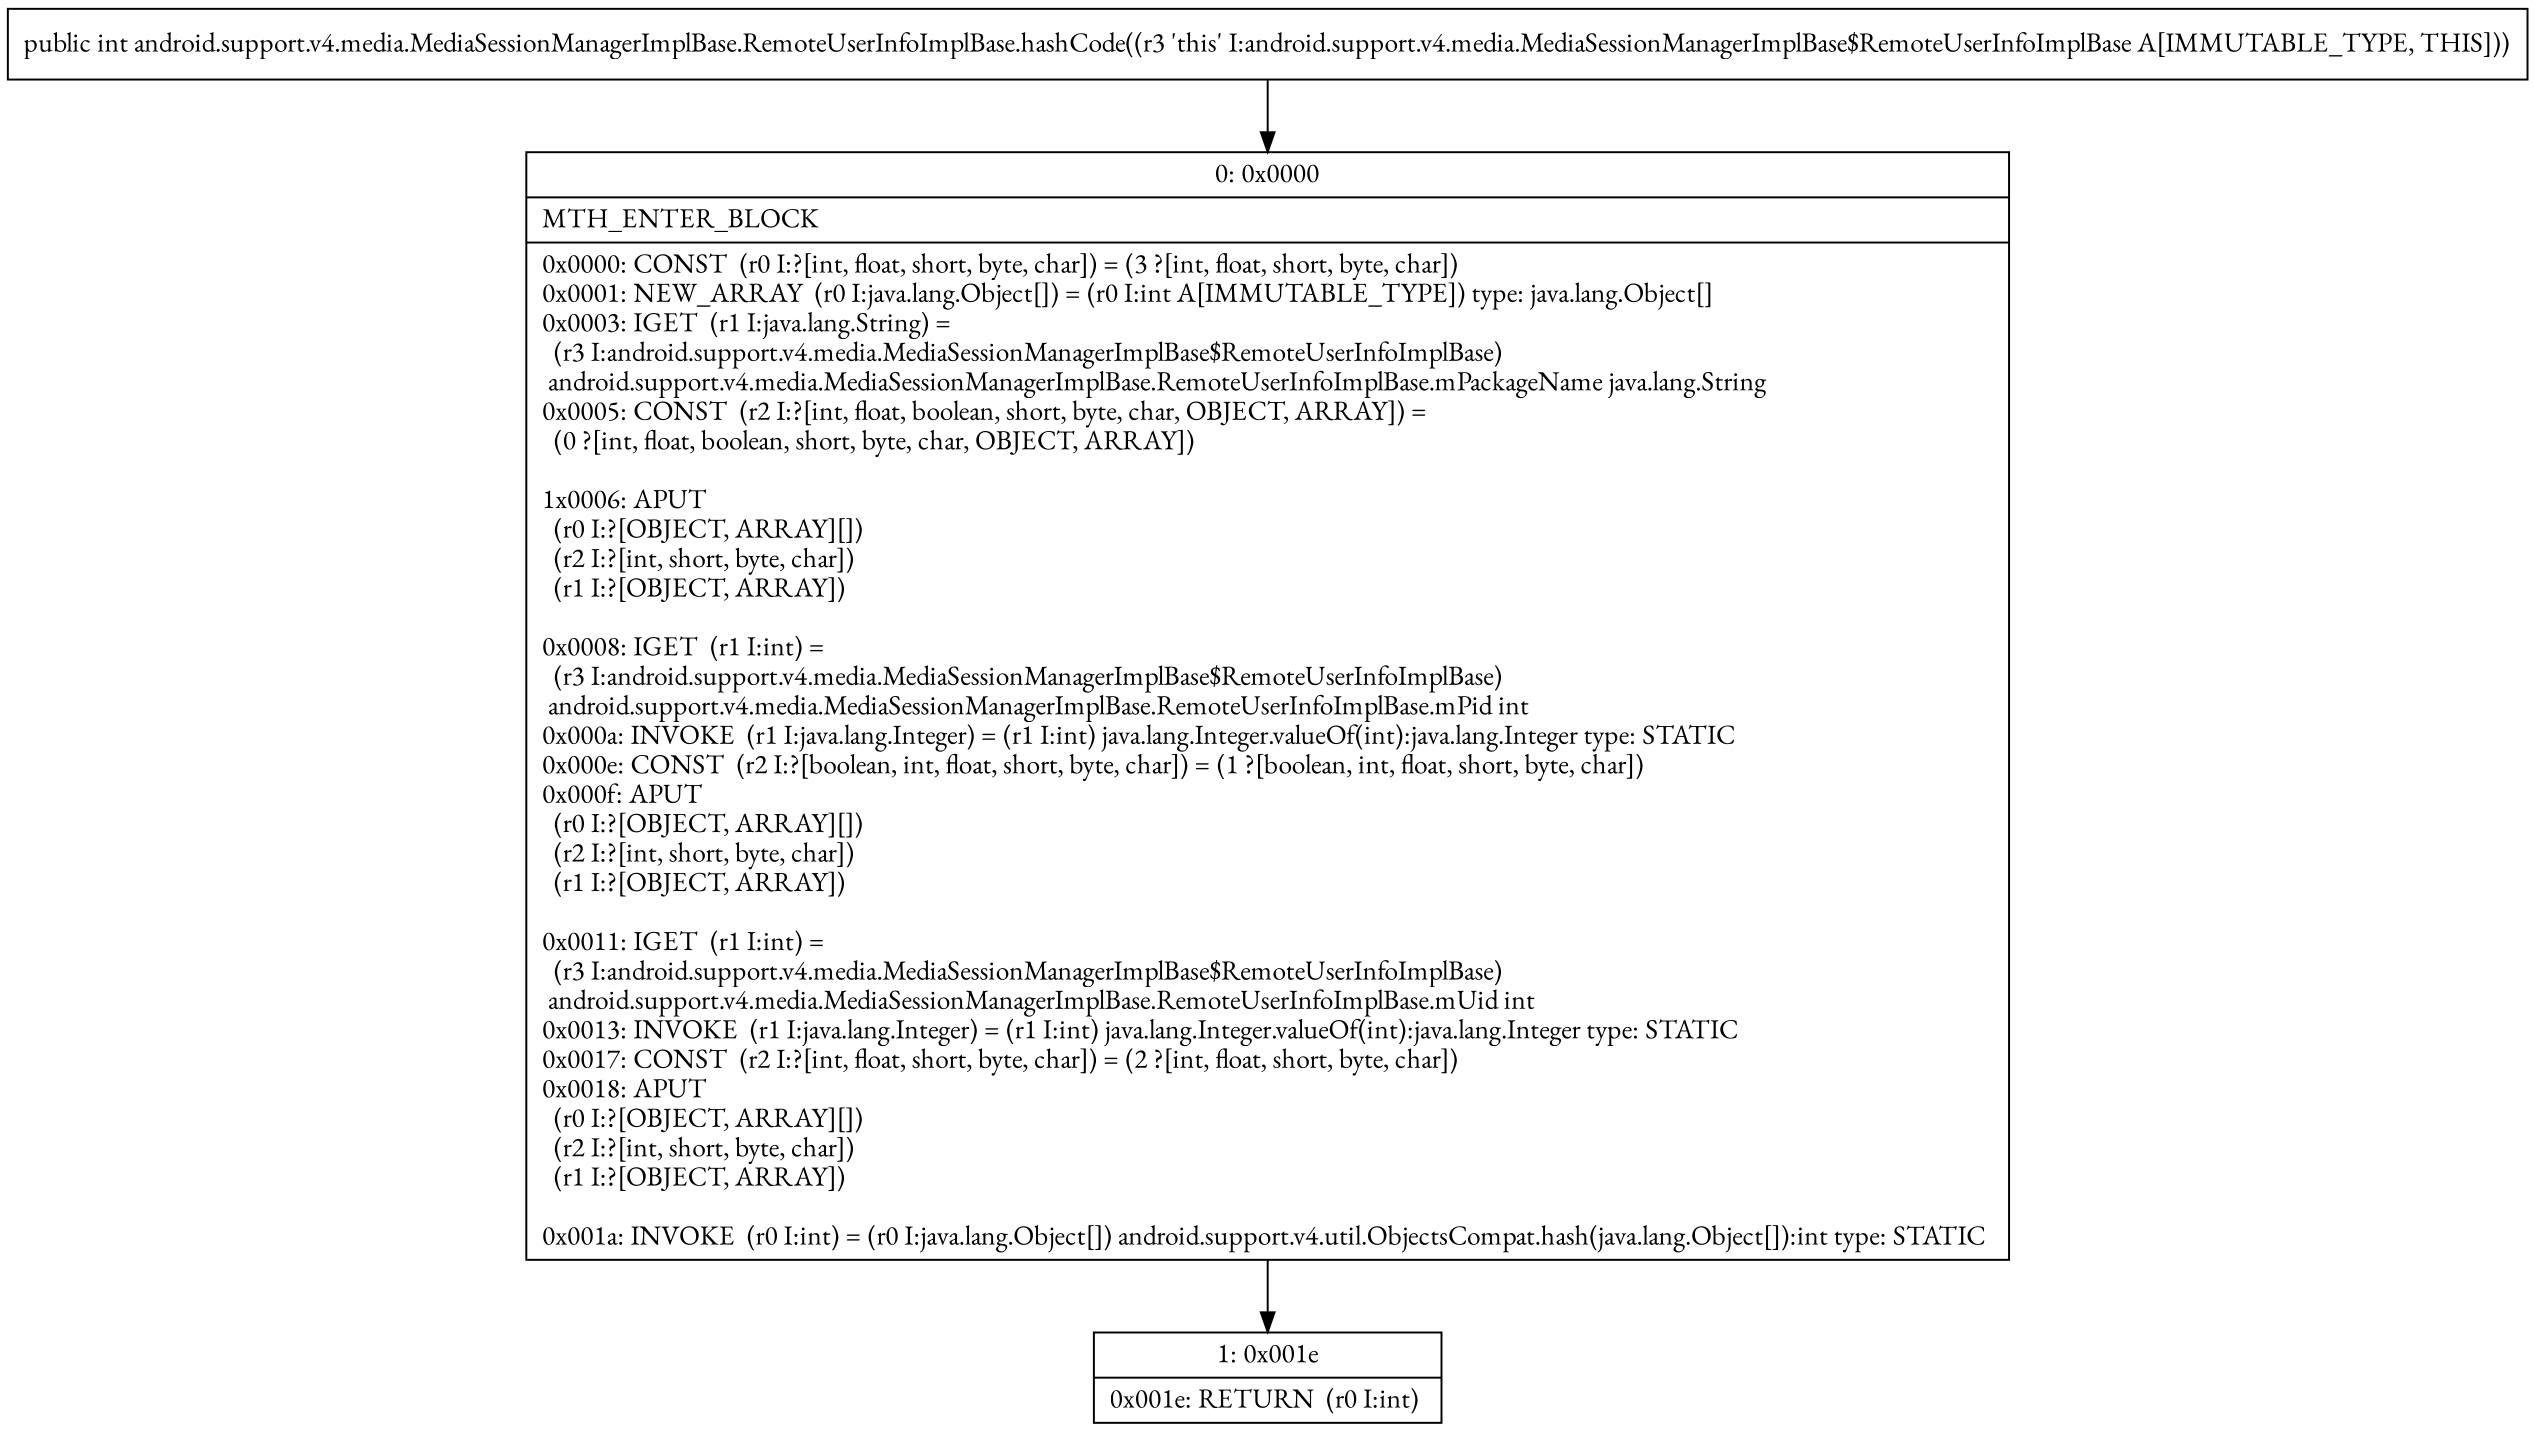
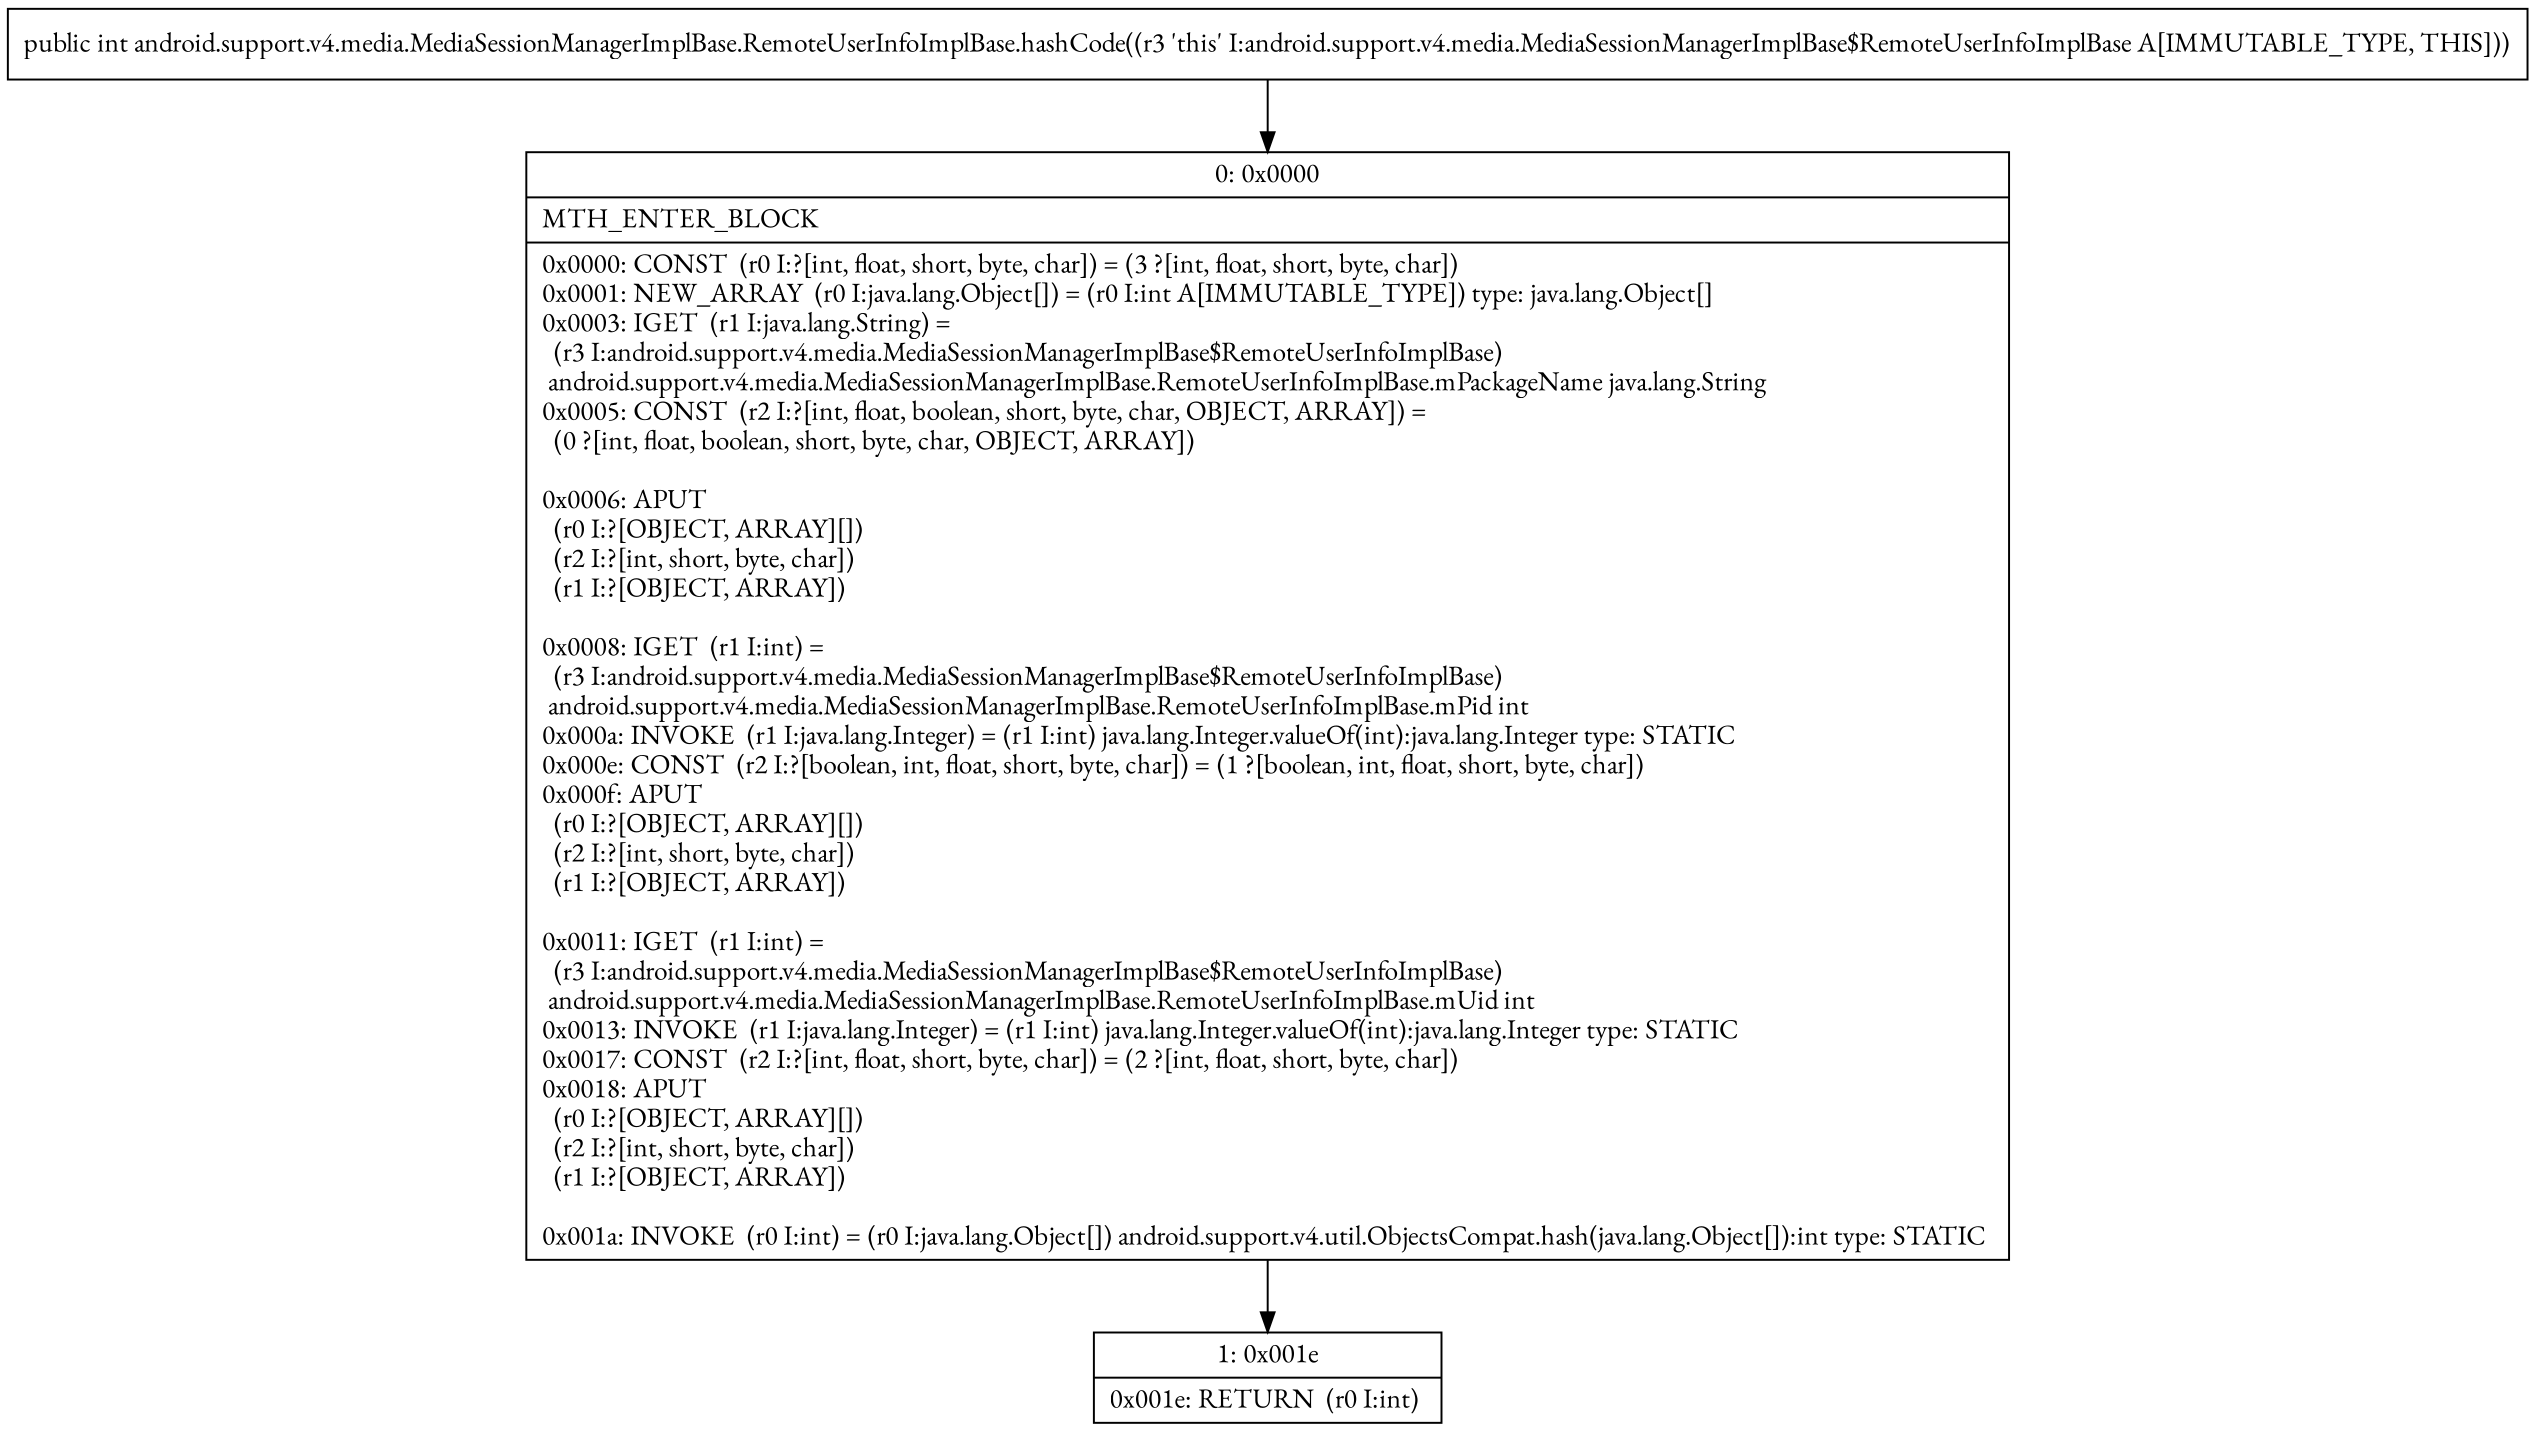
node "0: 0x0000": text "1x0006: APUT" -> "0x0006: APUT"
